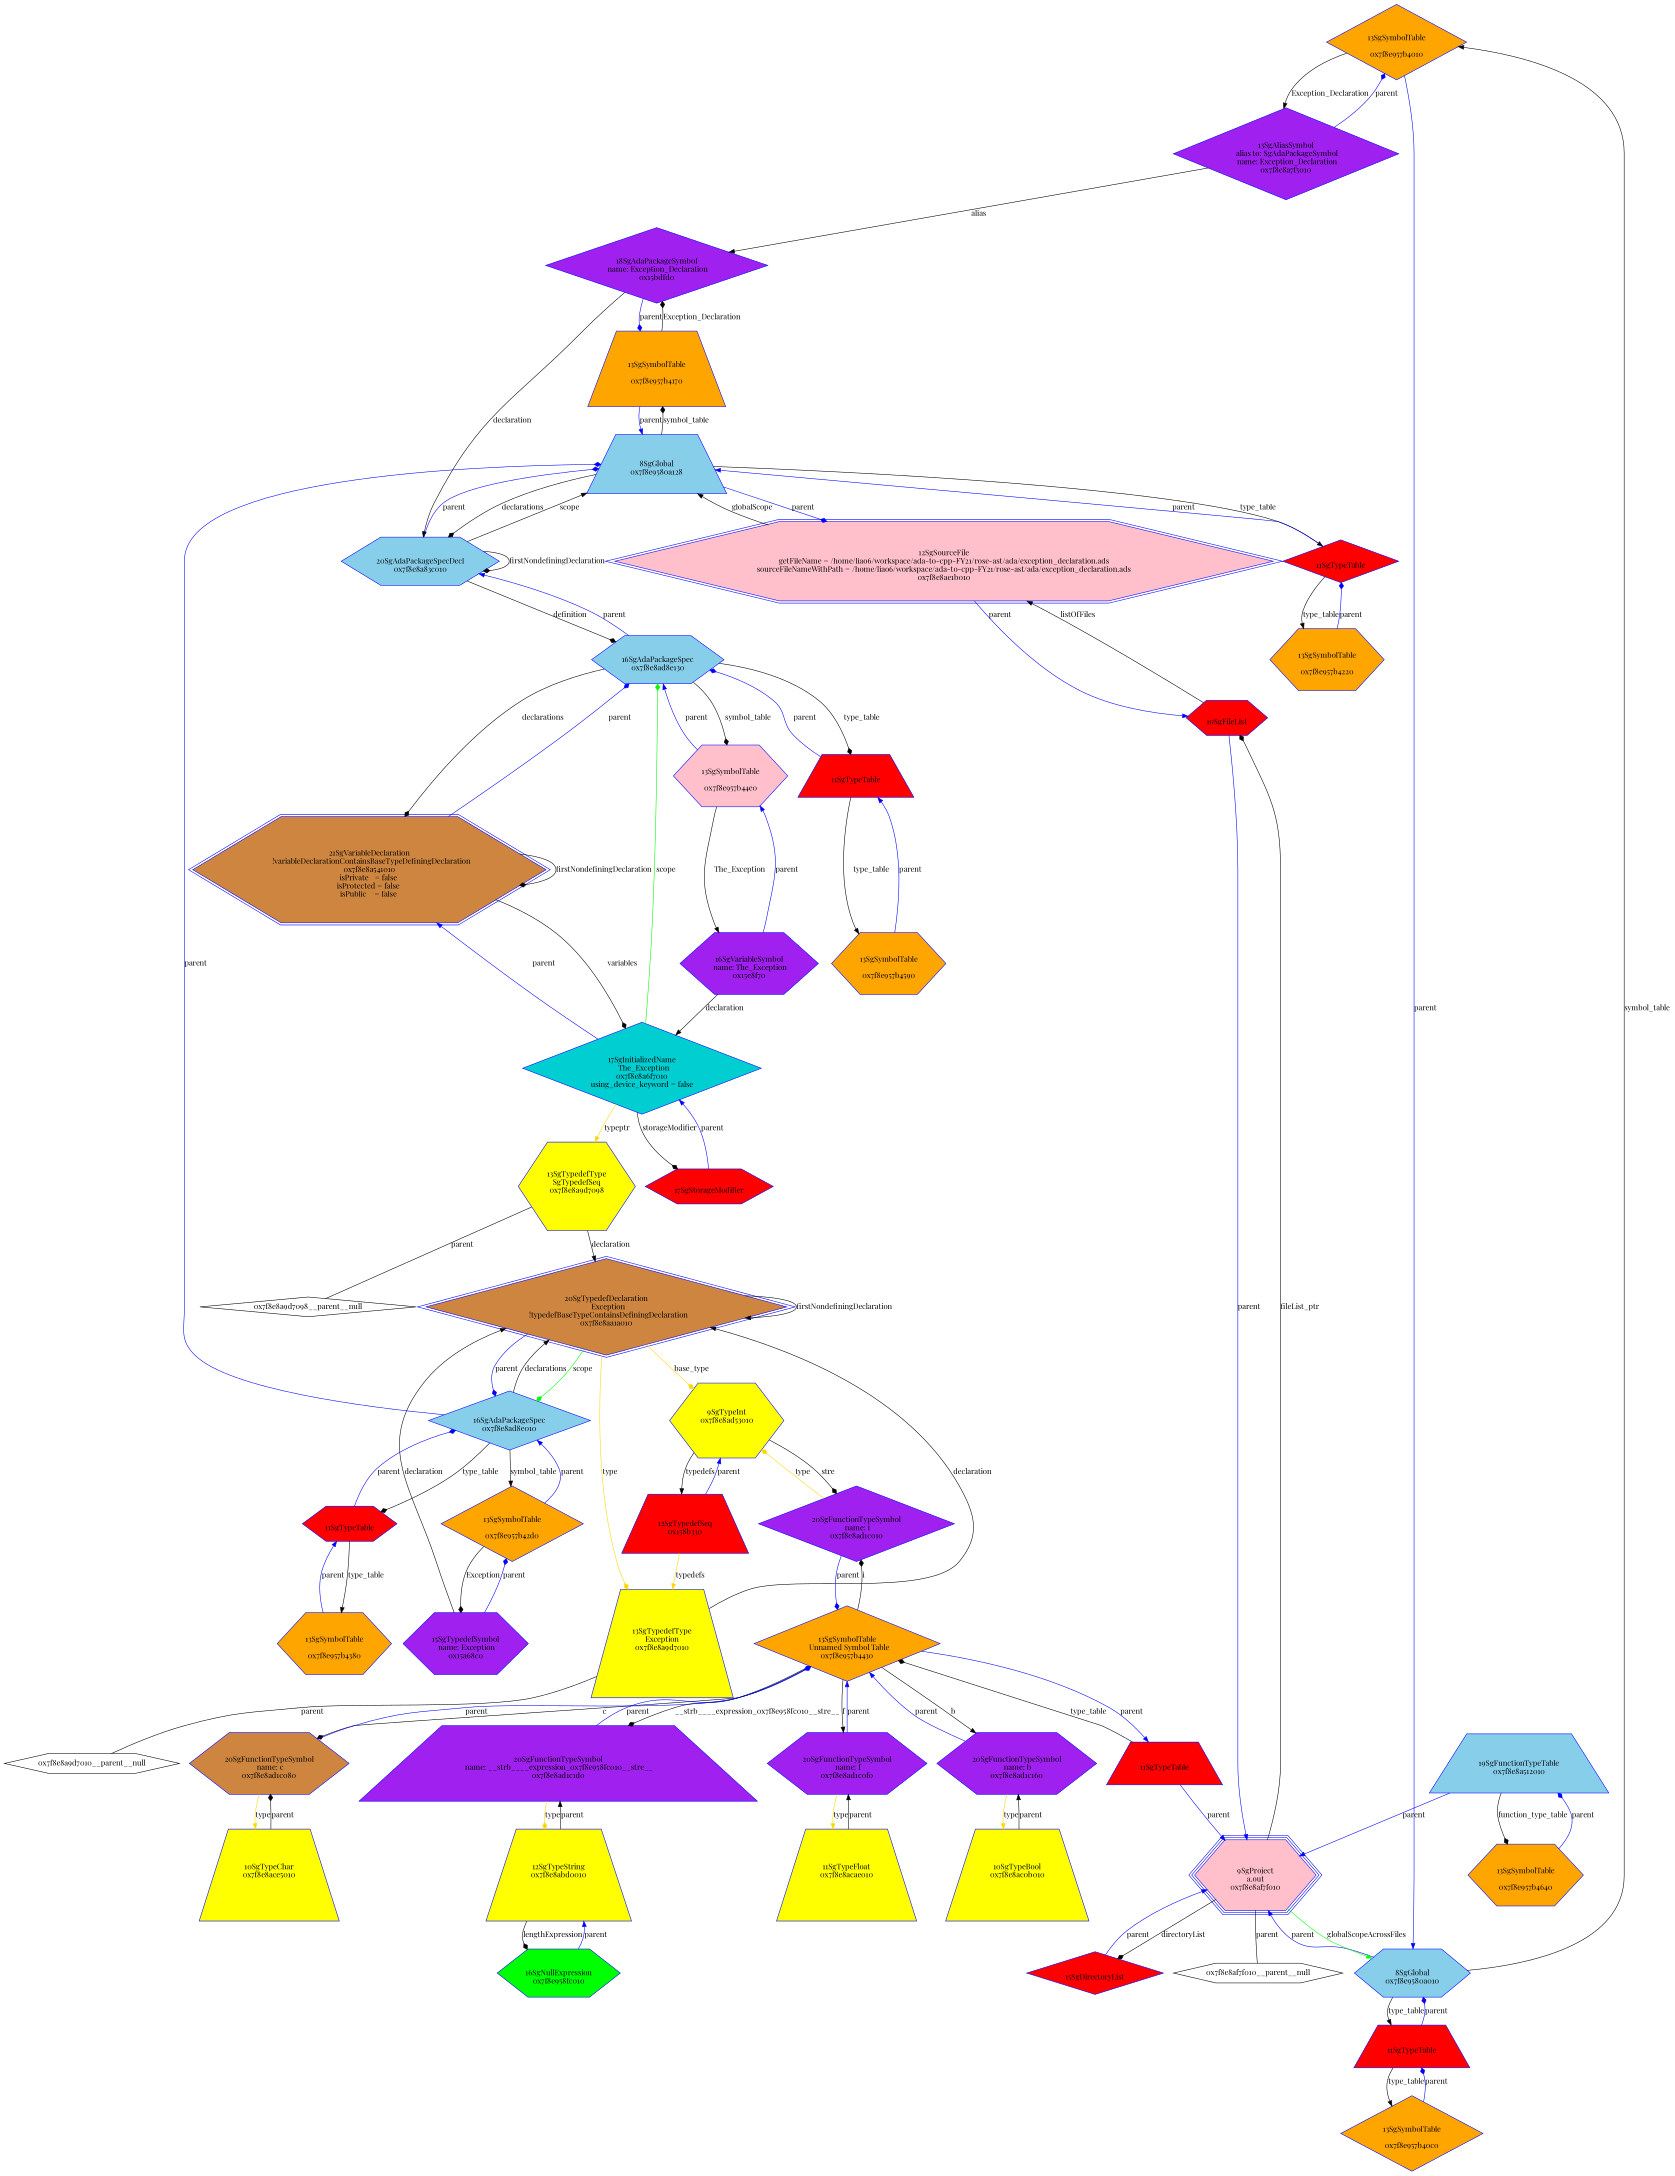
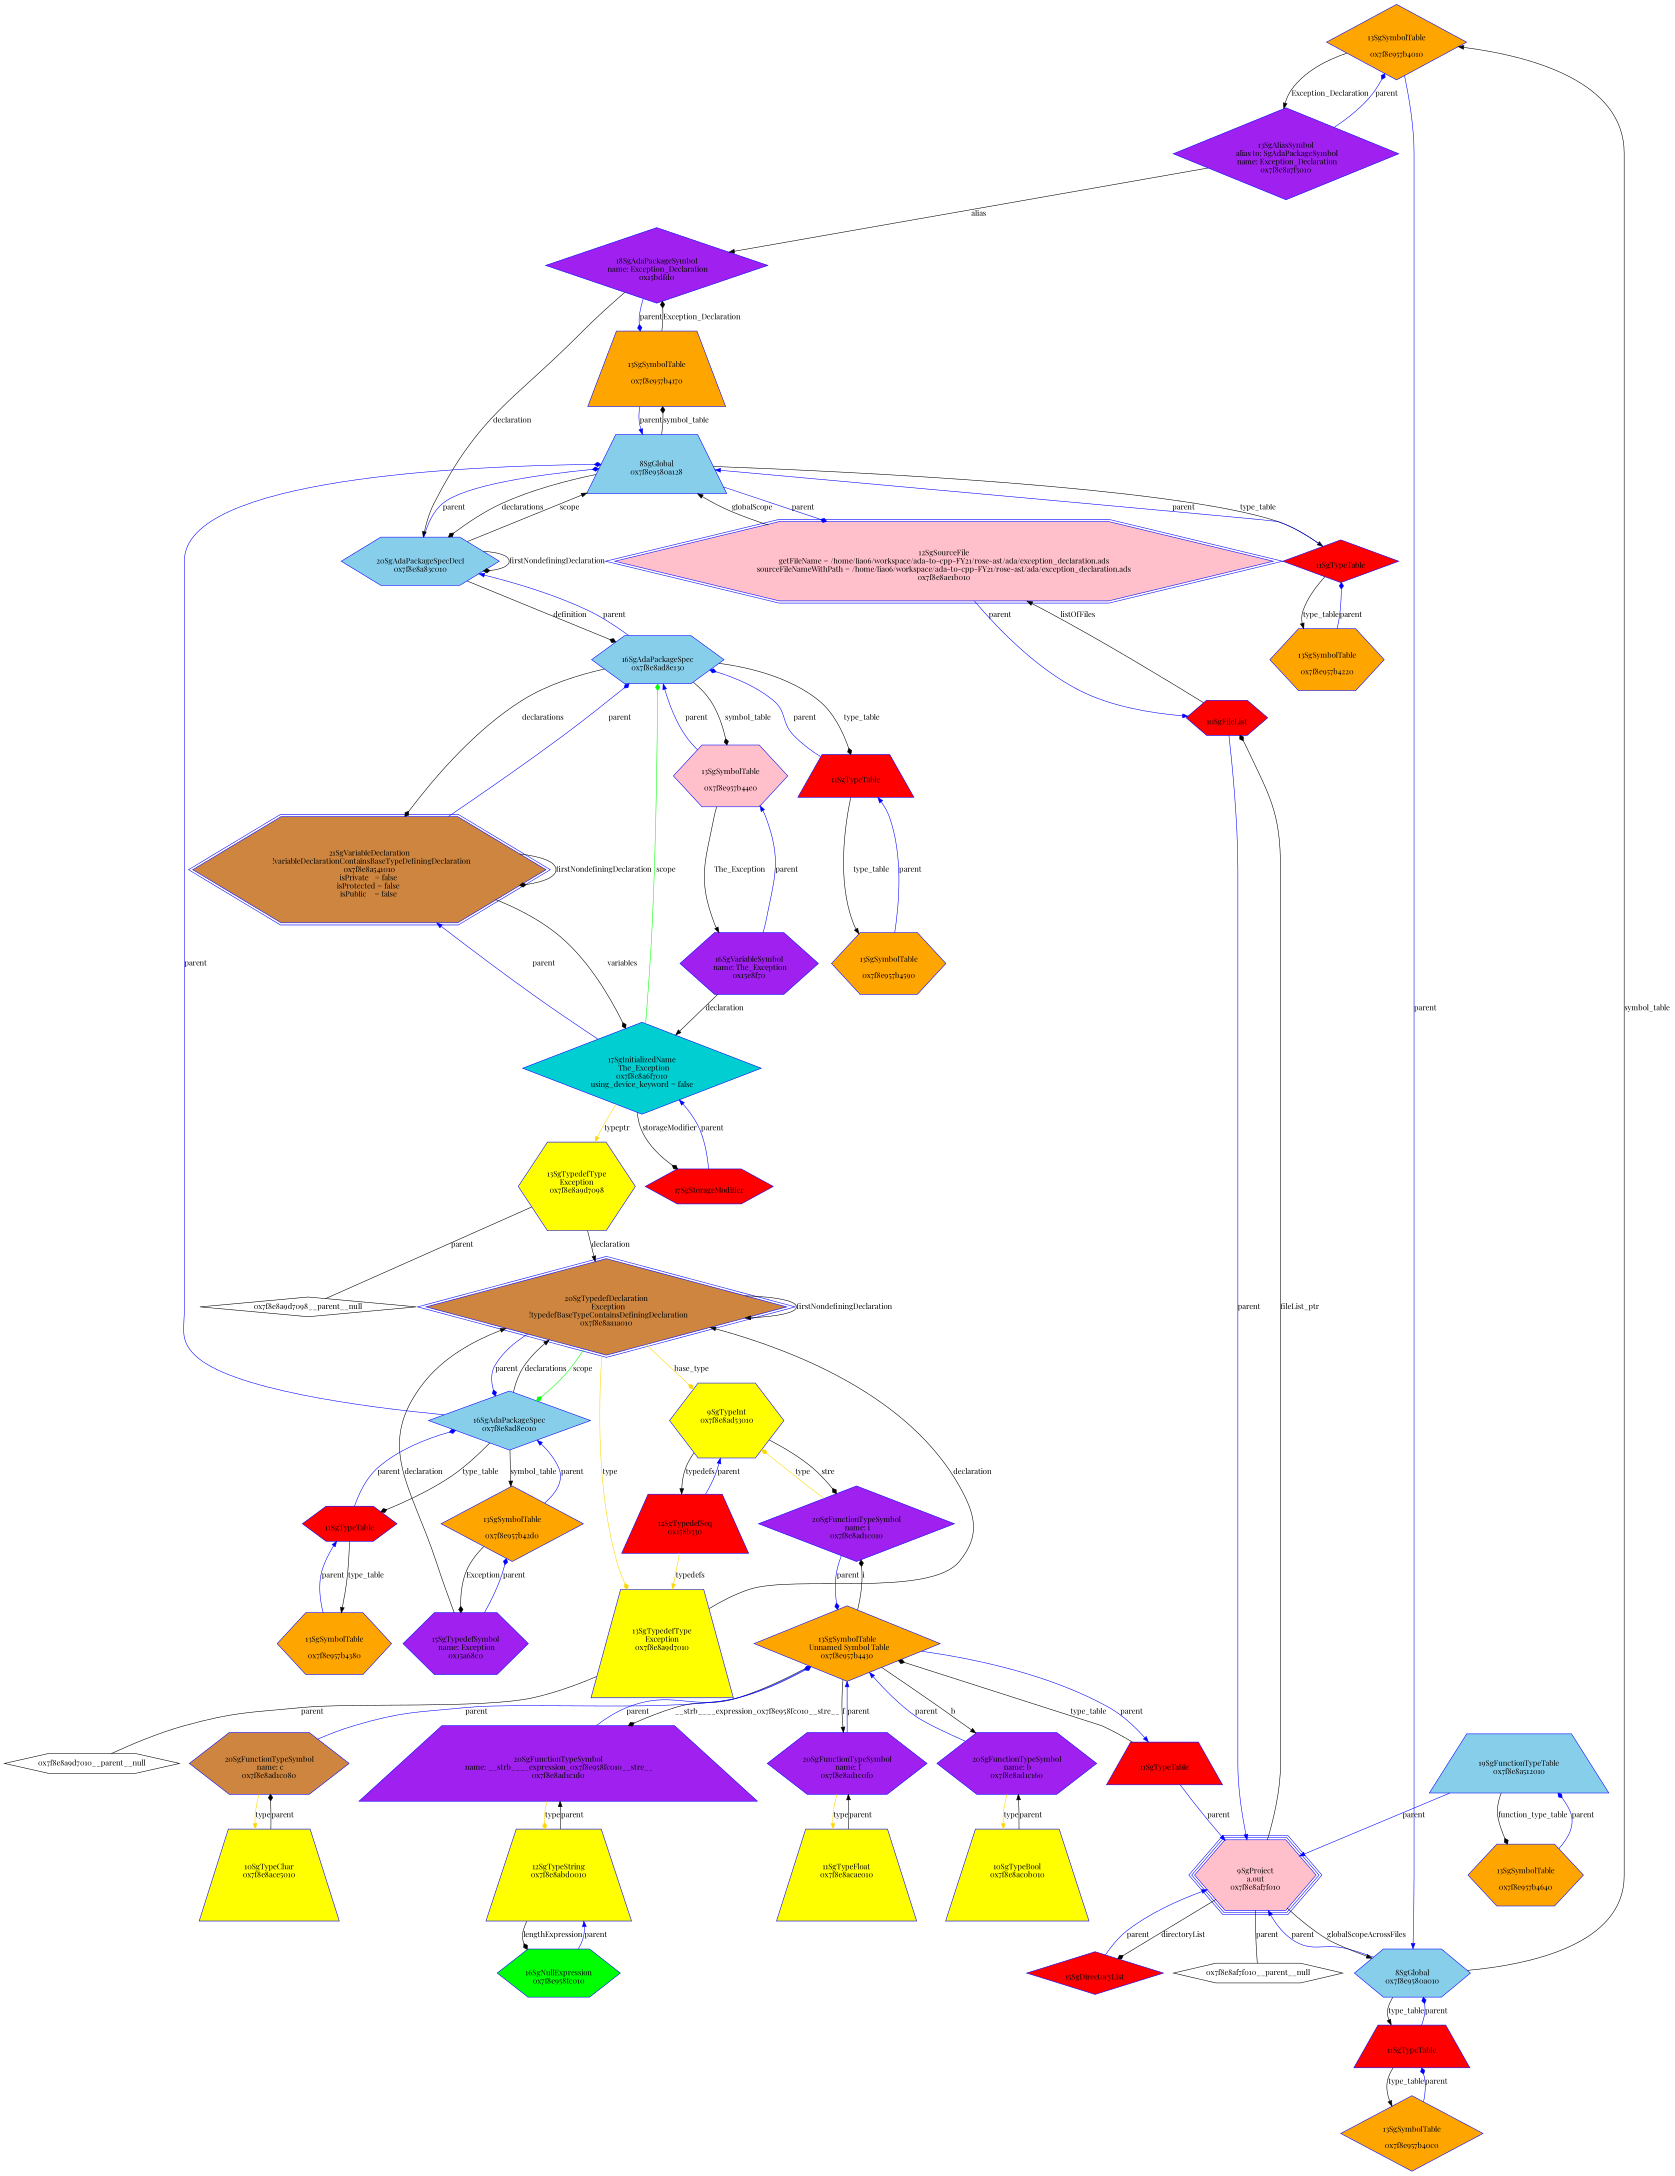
node "13SgTypedefType SgTypedefSeq 0x7f8e8a9d7098": label "13SgTypedefType SgTypedefSeq 0x7f8e8a9d7098" -> "13SgTypedefType Exception 0x7f8e8a9d7098"
edge "13SgSymbolTable Unnamed Symbol Table 0x7f8e957b4430" -> "20SgFunctionTypeSymbol name: c 0x7f8e8ad1c080": removed, label "c"
edge "9SgProject a.out 0x7f8e8af7f010" -> "8SgGlobal 0x7f8e9580a010": color green -> black
